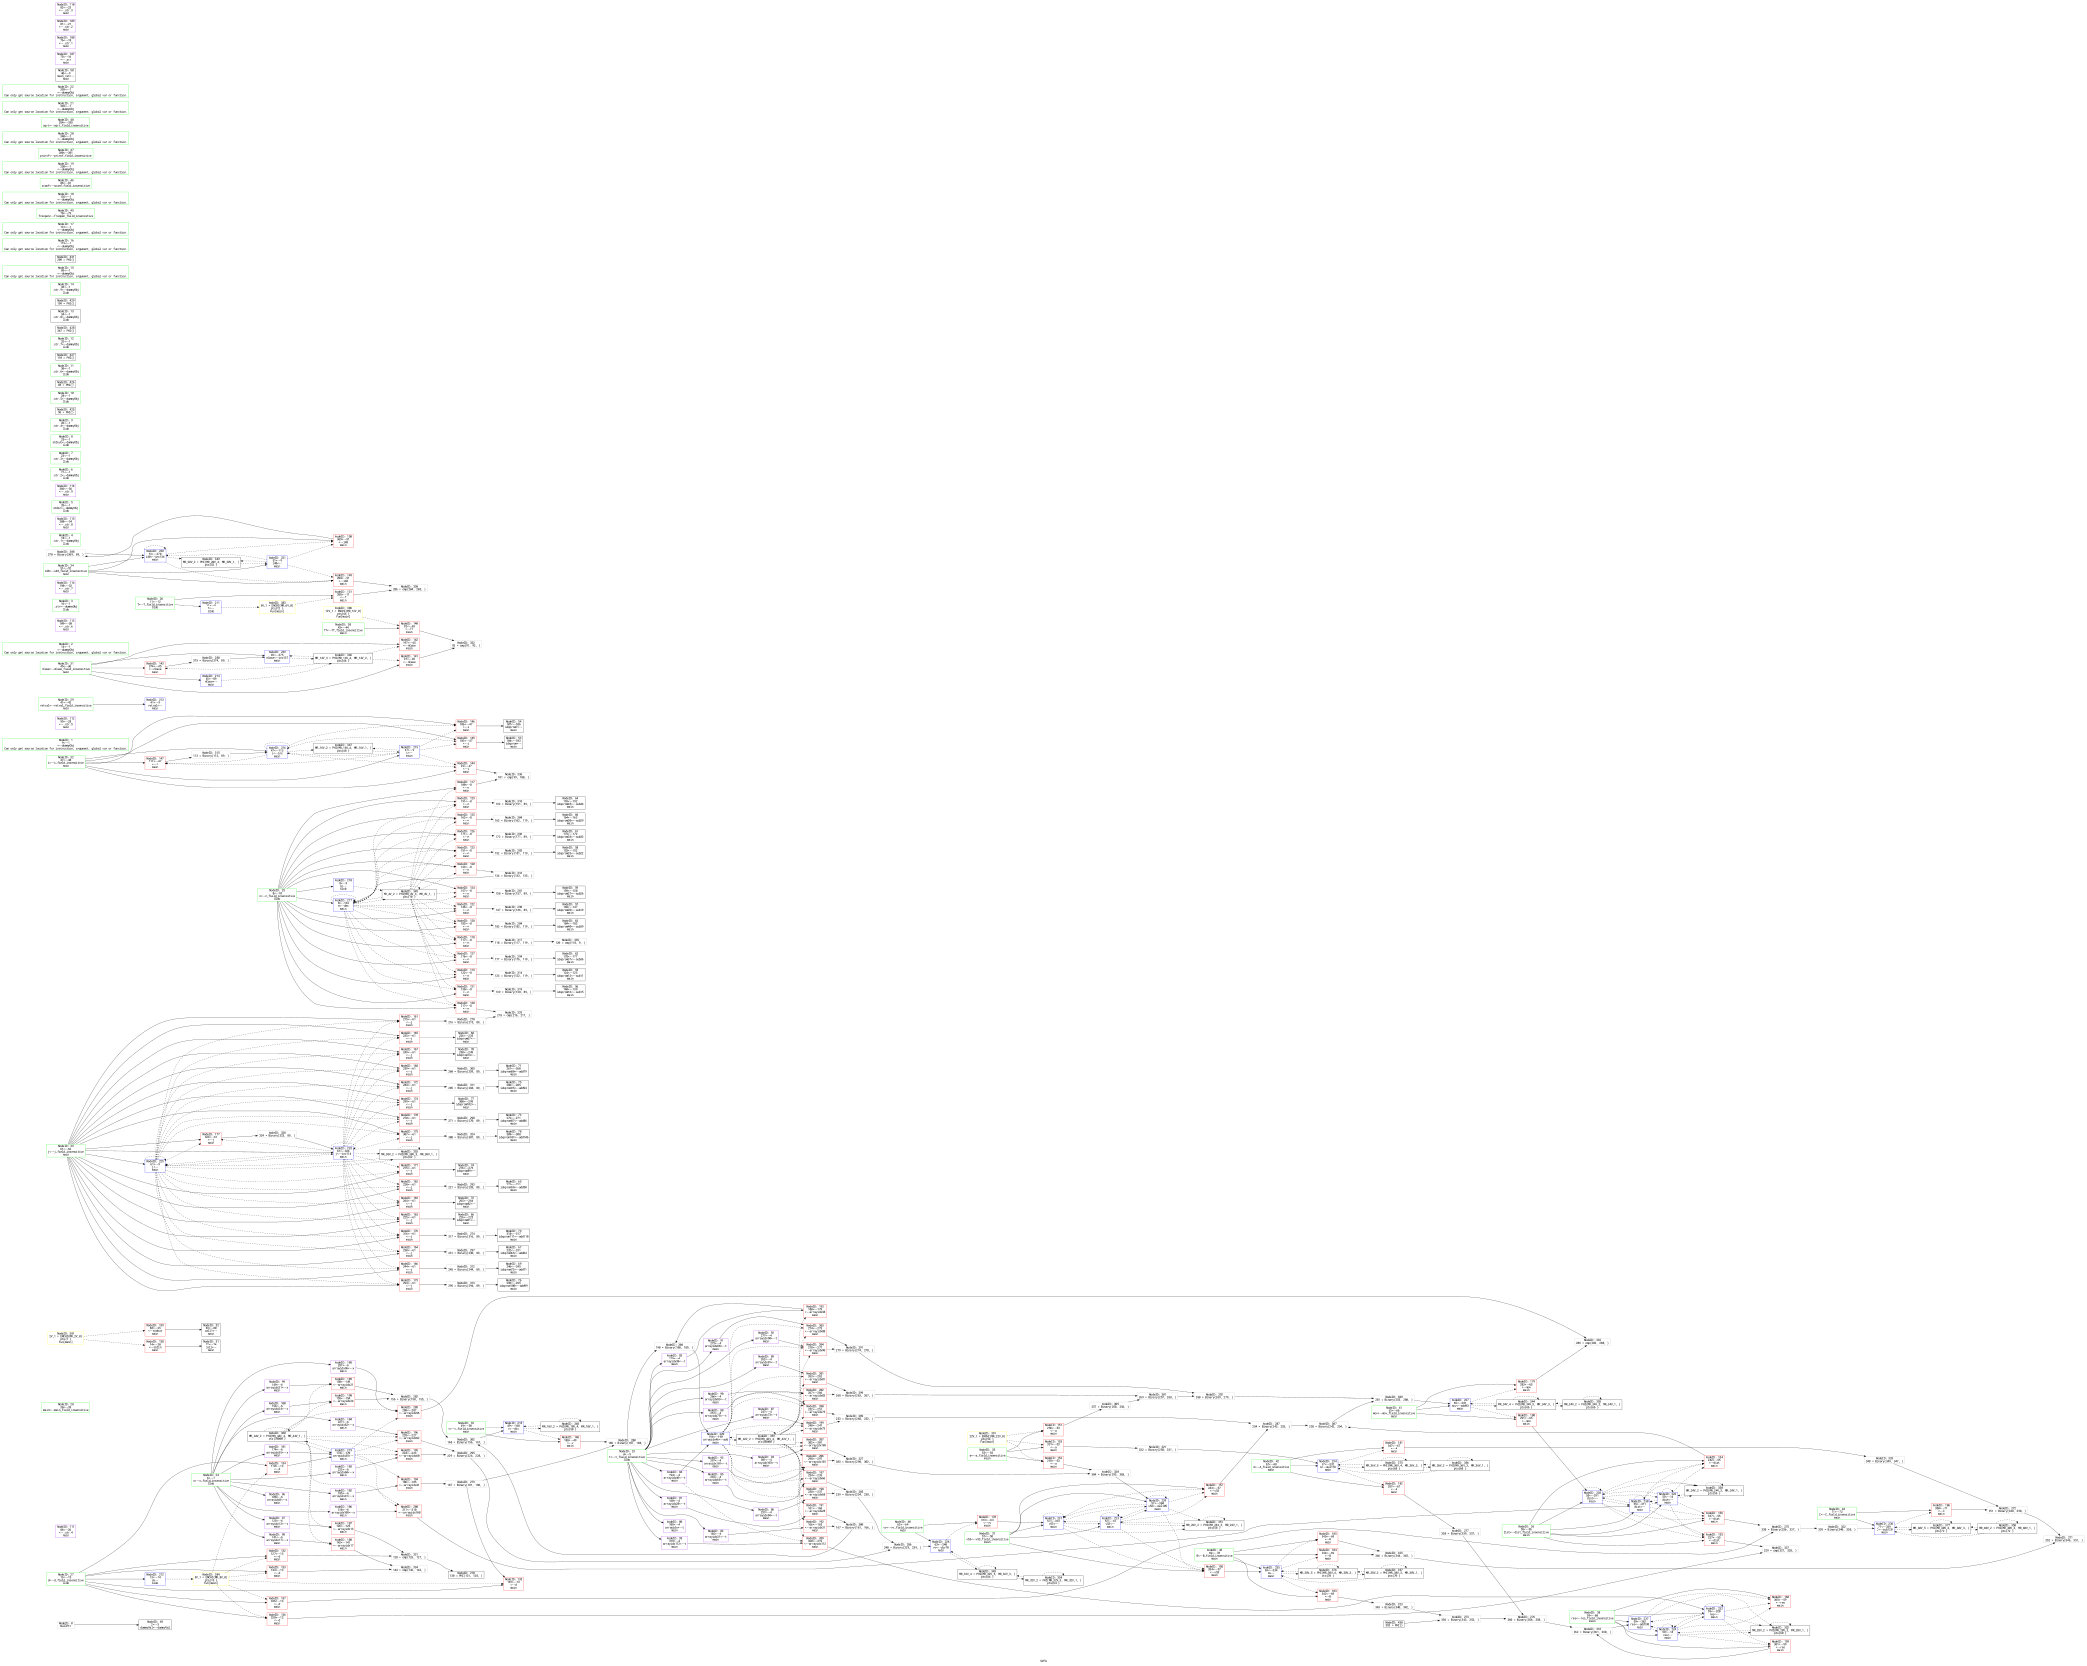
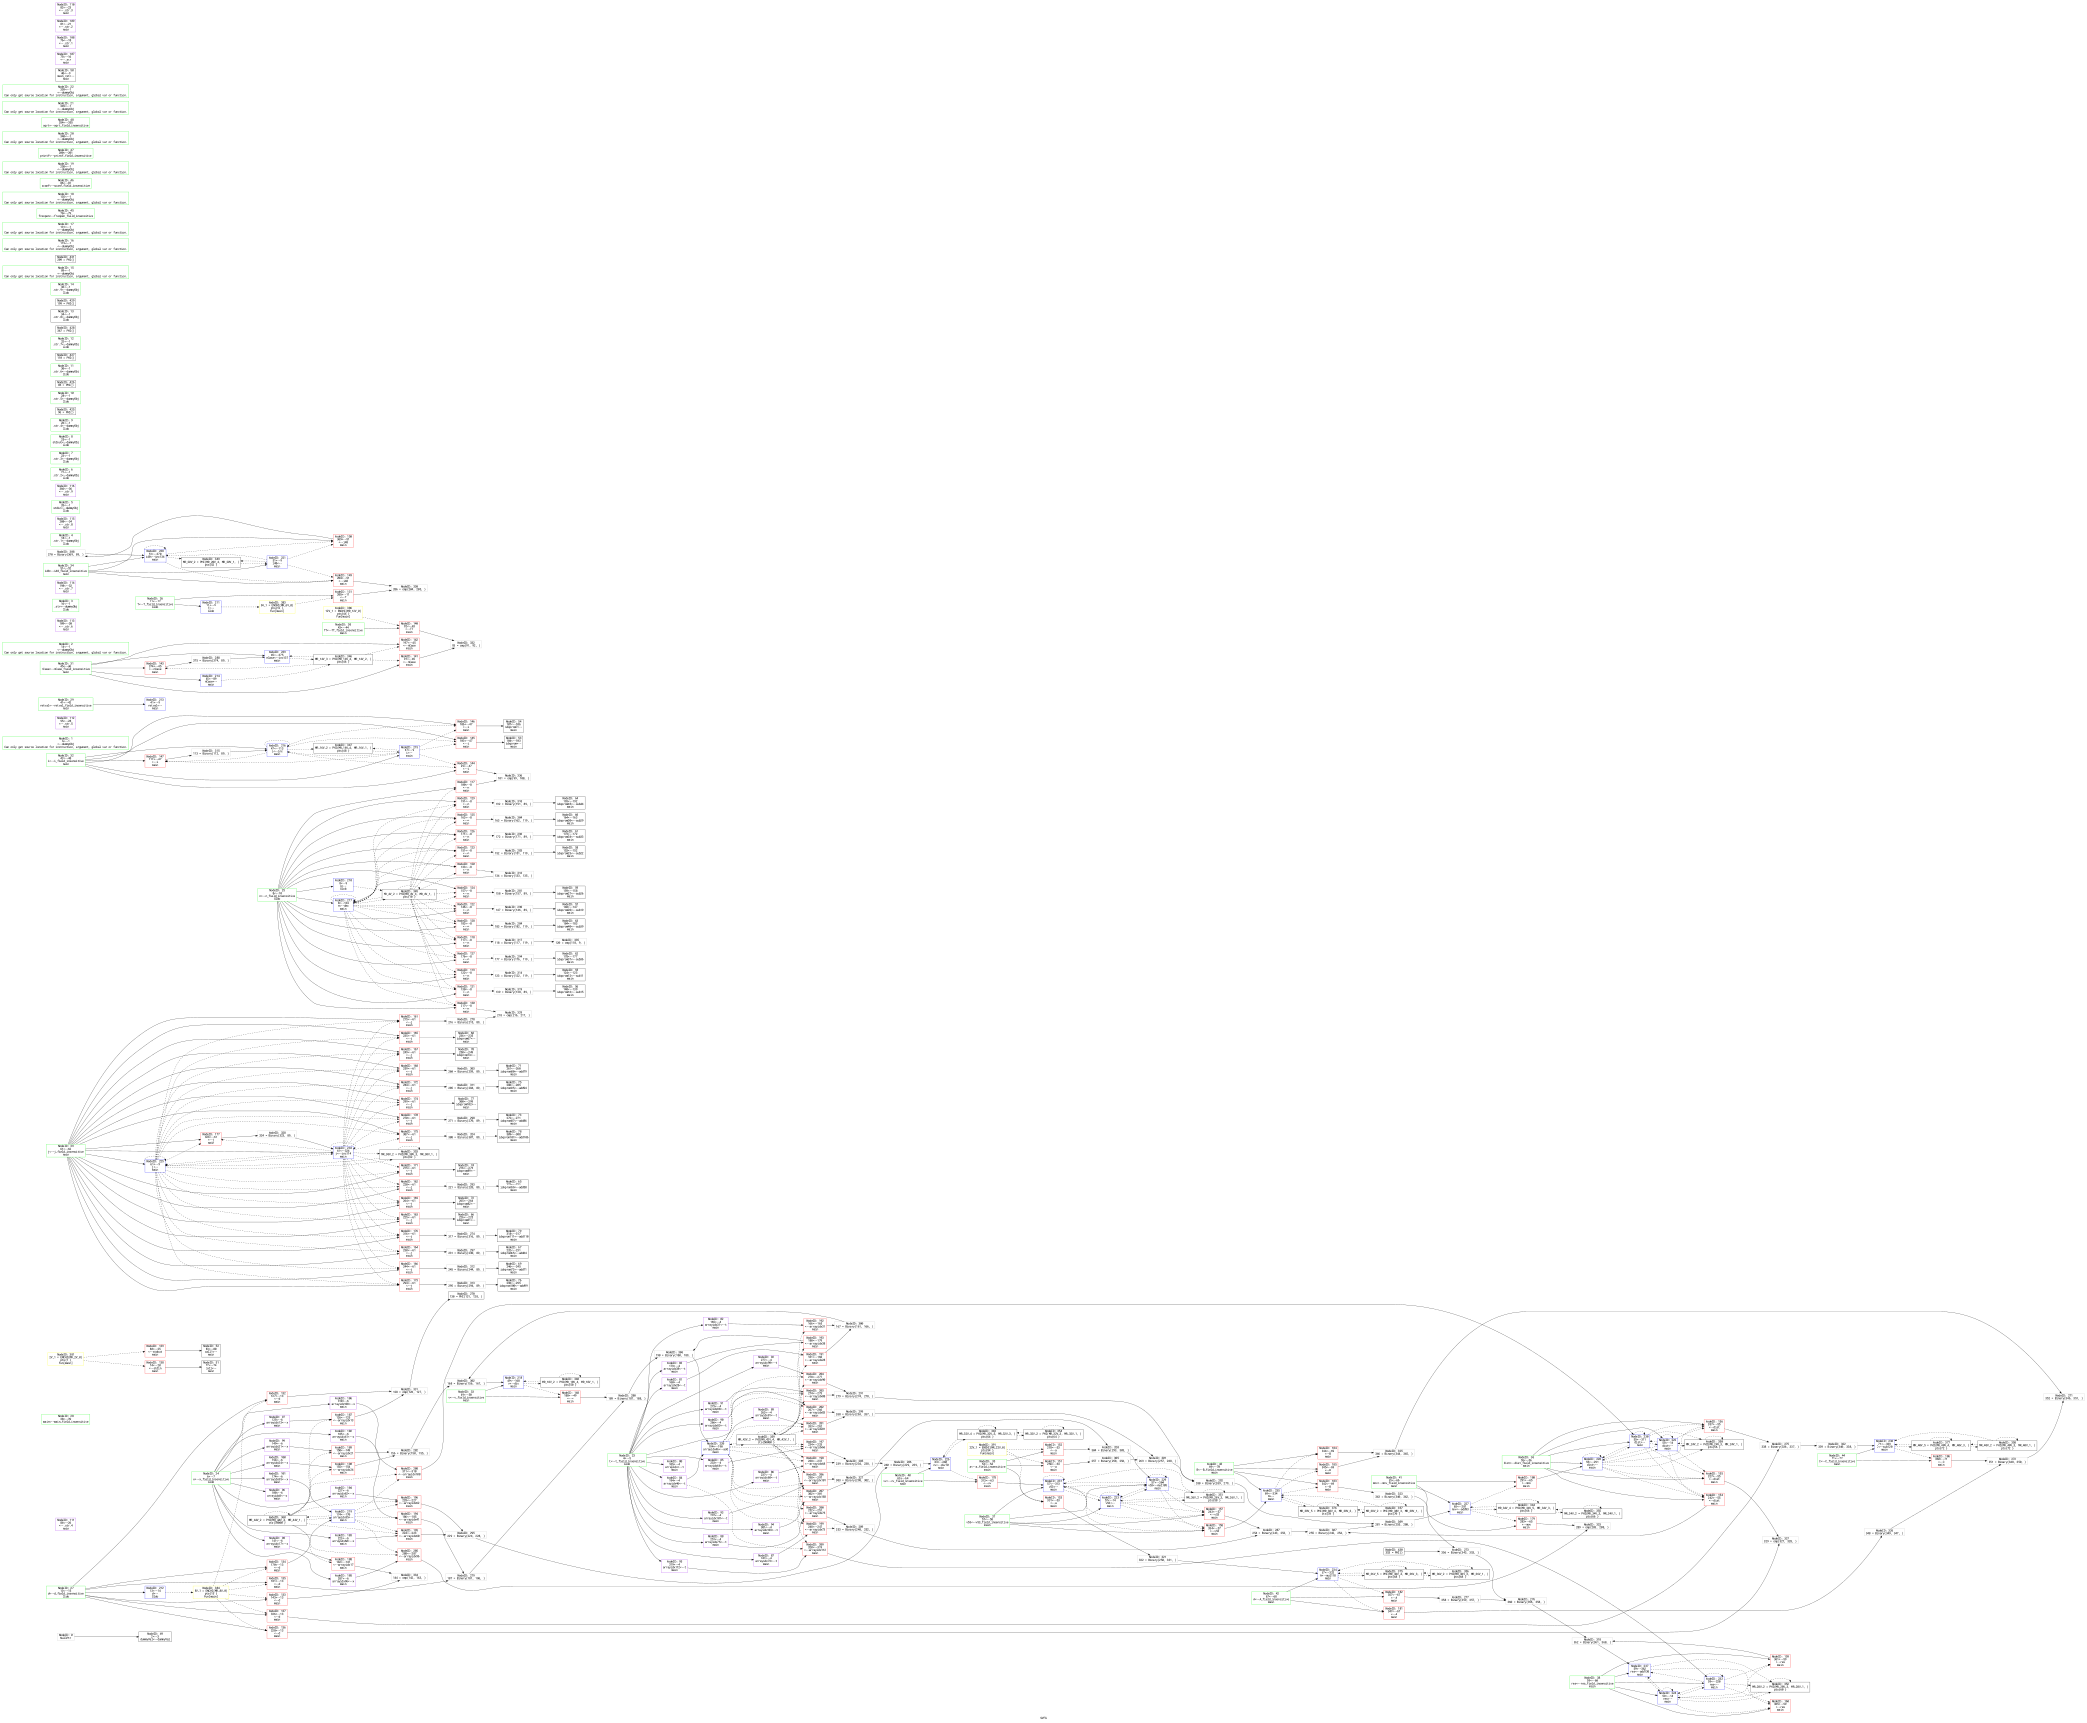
edge "NodeID: 279" -> "NodeID: 135": reversed
